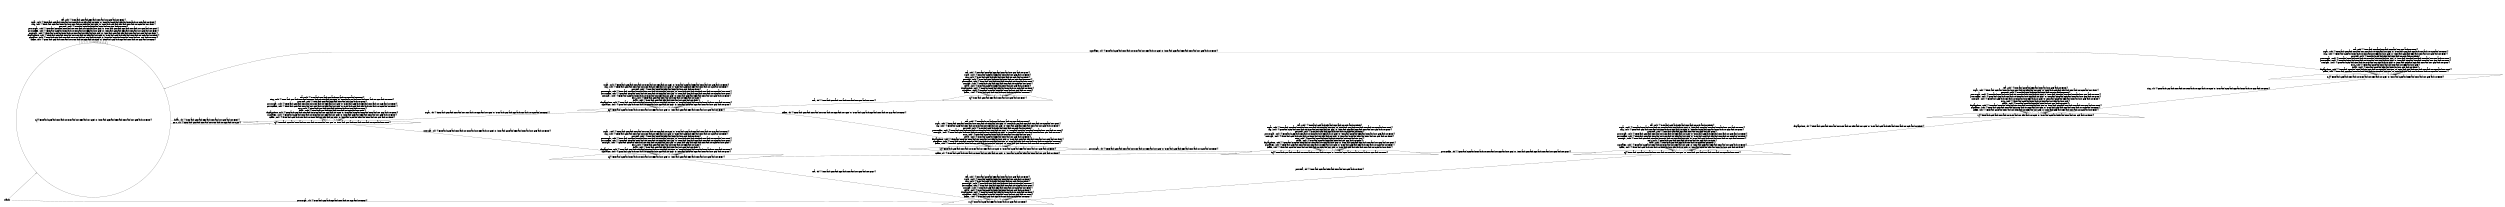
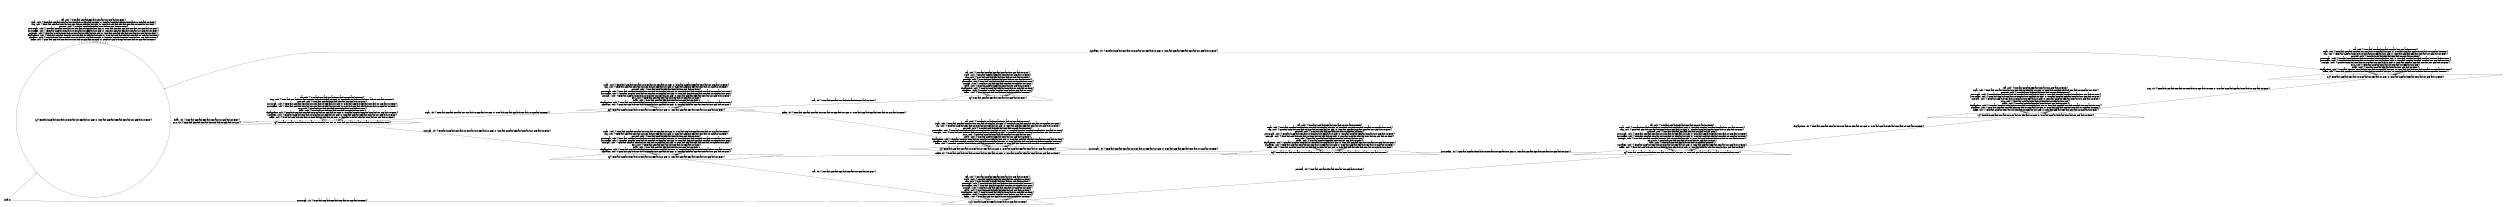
node "__and0": label "__and0" -> "__start0"
